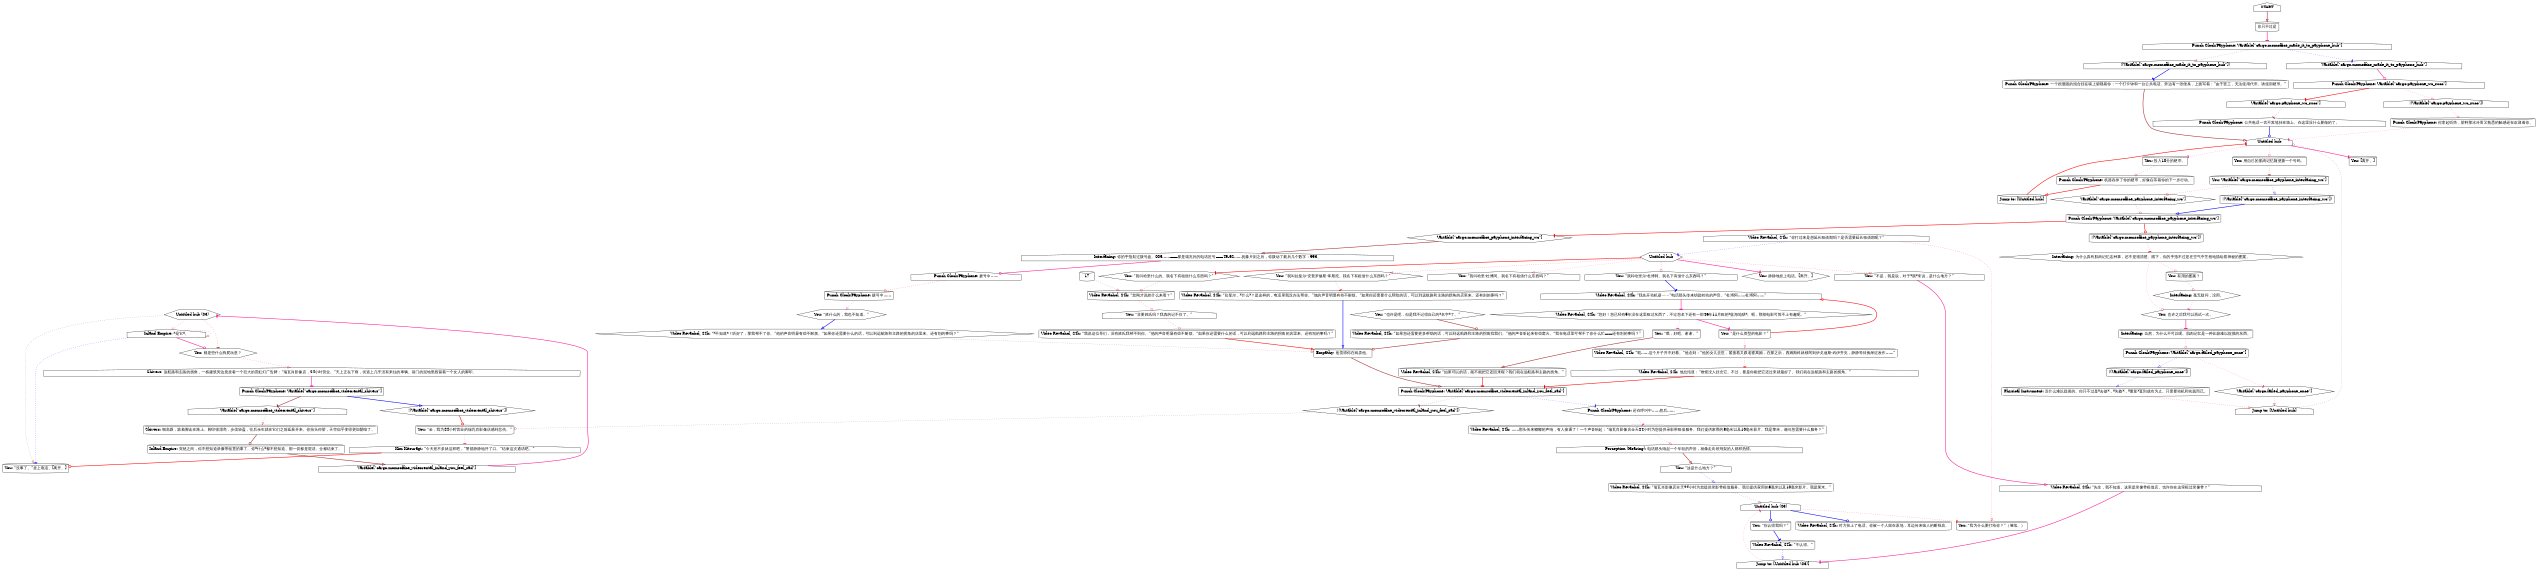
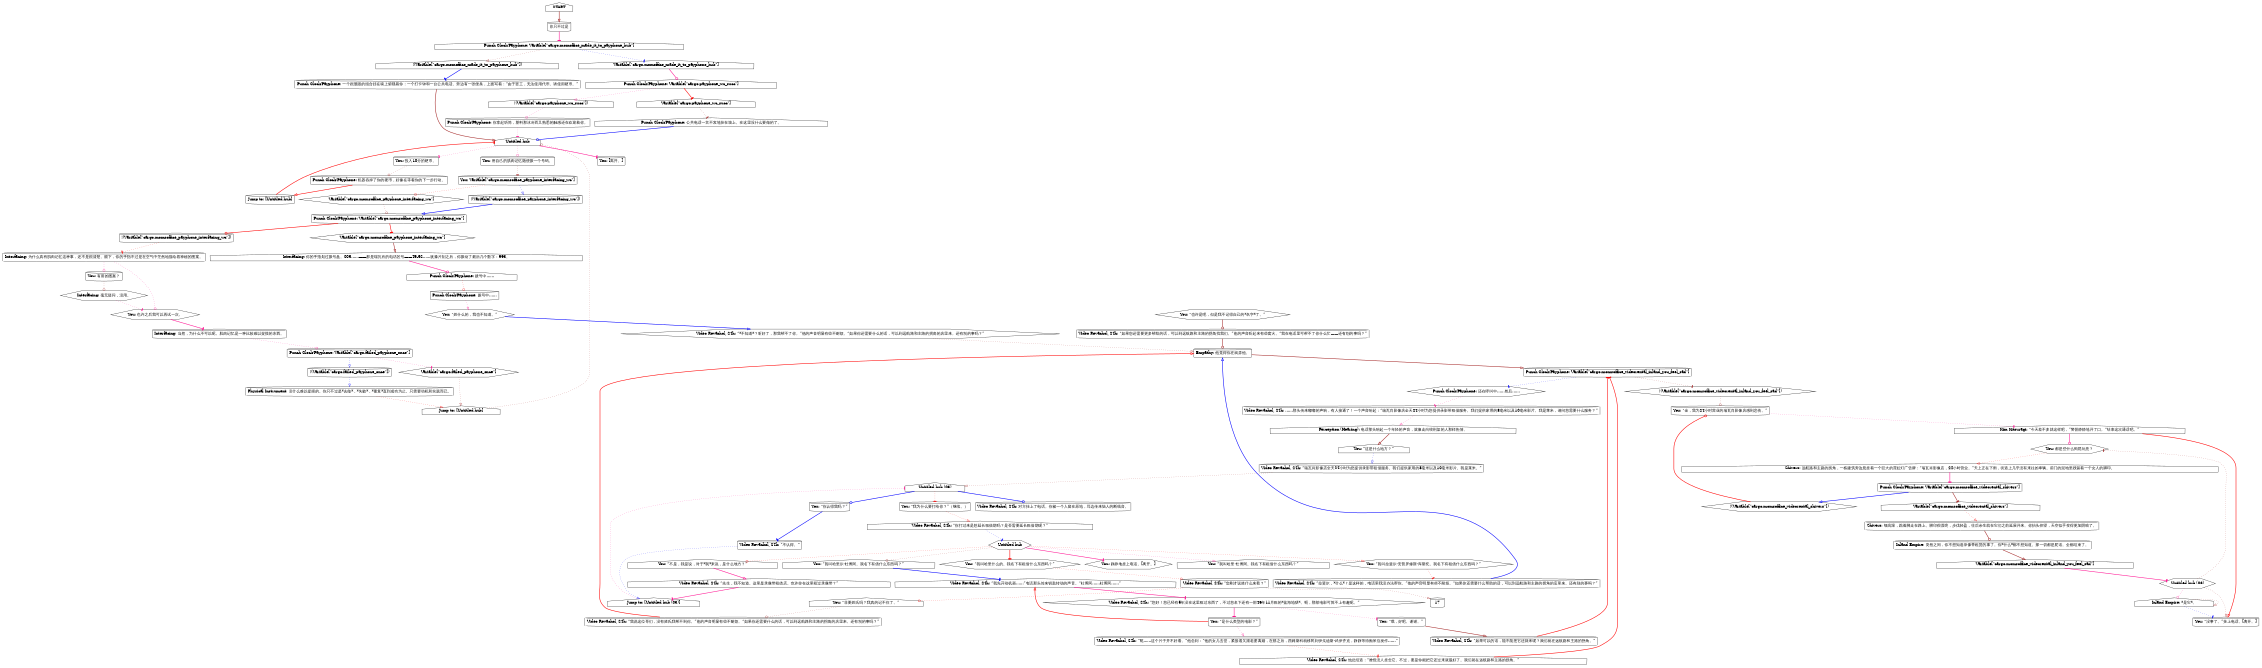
node "Interfacing: 为什么真有肌肉记忆这种事，还不是很清楚。眼下，你的手指不过是在空气中茫然地描绘着神秘的图案。": shape hexagon -> cylinder
edge "17" -> "Video Revachol, 24h: “您刚才说姓什么来着？”": reversed
edge "Inland Empire: *是它*。" -> "You: 都是些什么狗屁玩意？": now "Kim Kitsuragi: “今天差不多就这样吧，”警督静静地开了口。“结束这次通话吧。”" -> "You: 都是些什么狗屁玩意？"
edge "Video Revachol, 24h: “你打过来是想延长租借期吗？是否需要延长租借期呢？”" -> "You: “我为什么要打给你？”（继续。）": reversed
edge "Kim Kitsuragi: “今天差不多就这样吧，”警督静静地开了口。“结束这次通话吧。”" -> "You: “没事了。”挂上电话。[离开。]": arrowhead odot -> onormal
